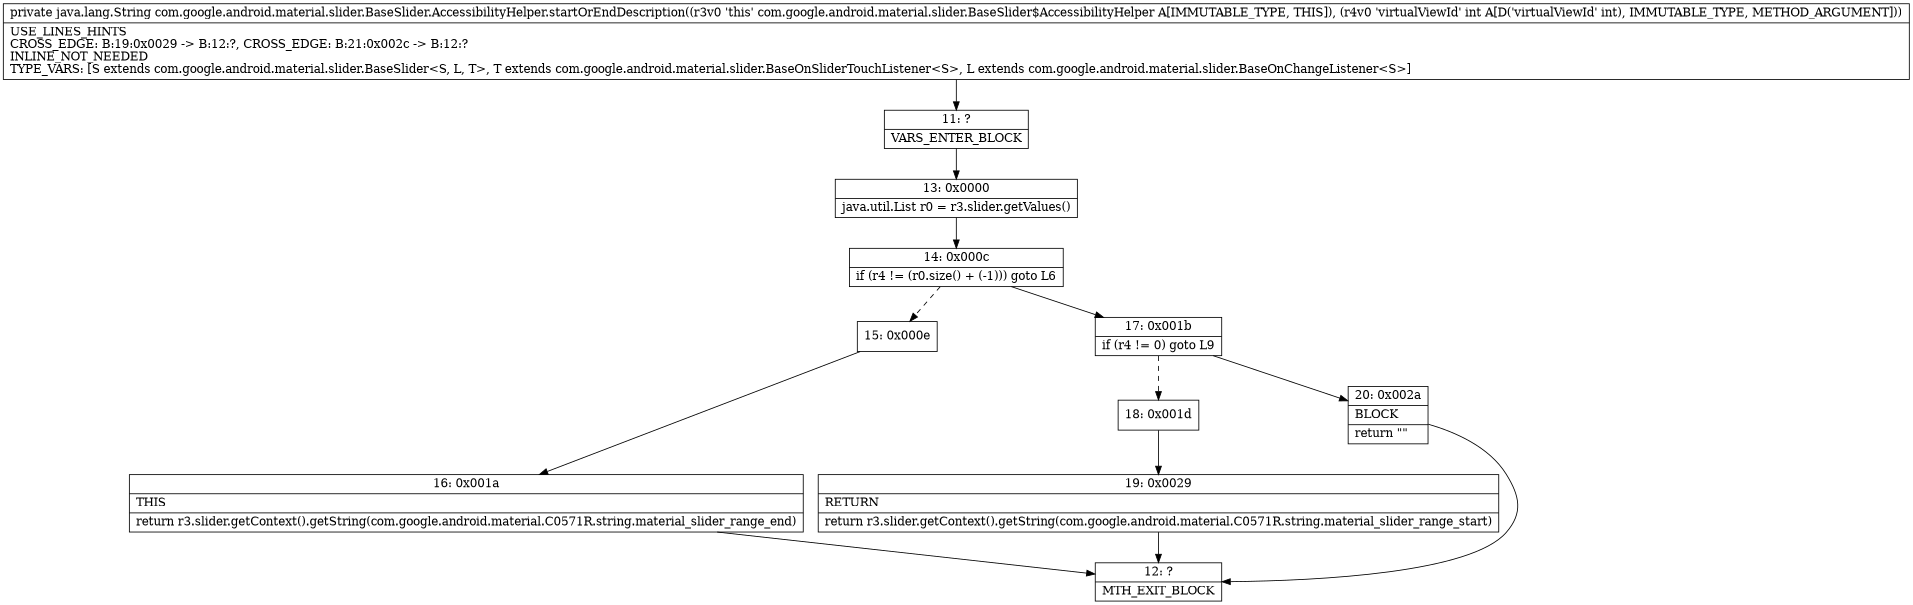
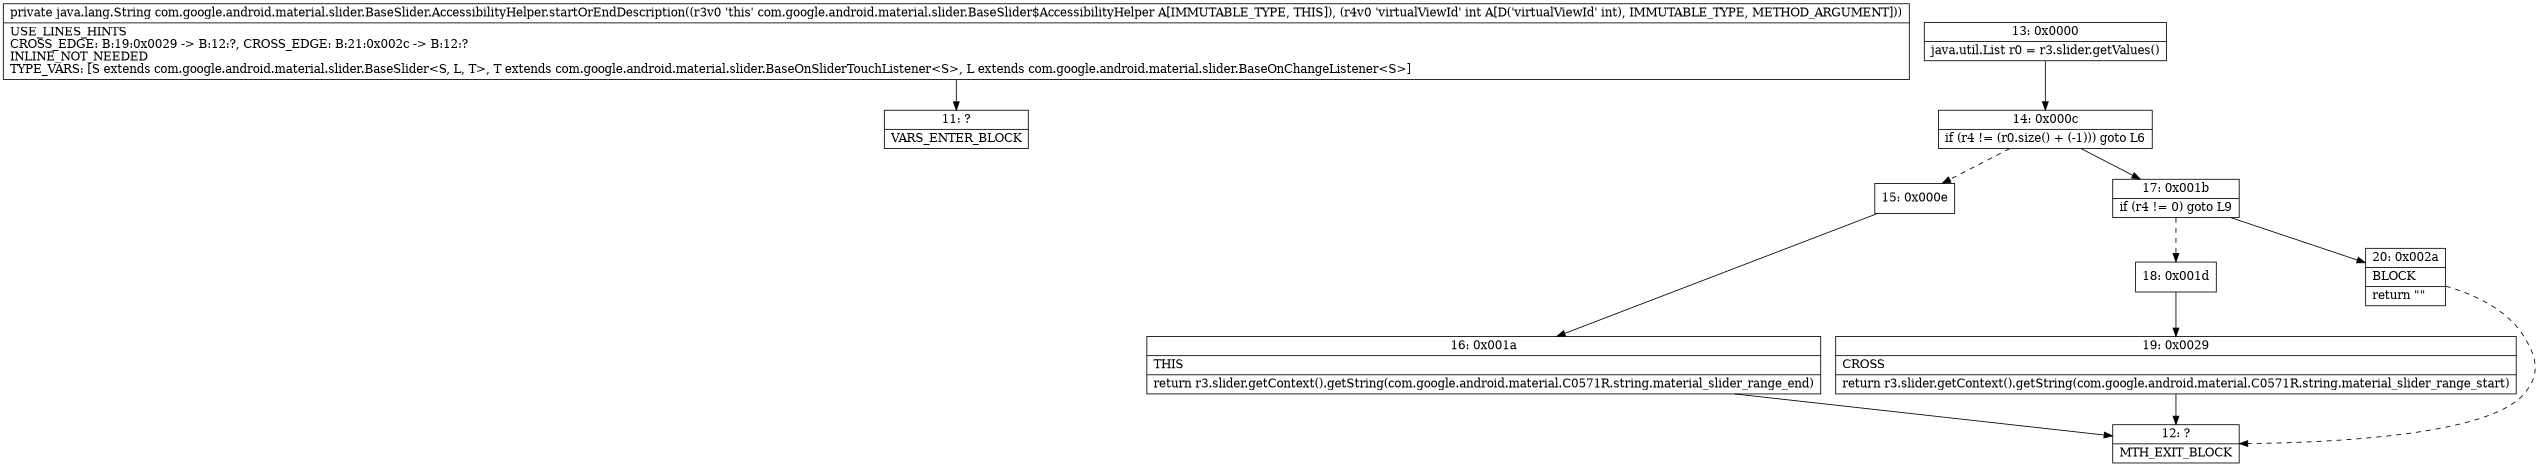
edge "11: ?" -> "13: 0x0000": removed
node "19: 0x0029": text "RETURN" -> "CROSS"
edge "20: 0x002a" -> "12: ?": style solid -> dashed
